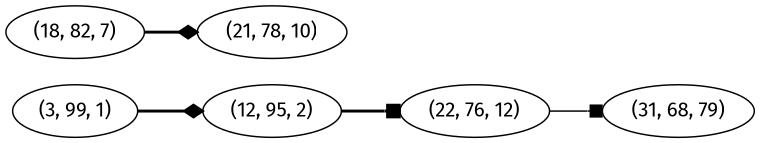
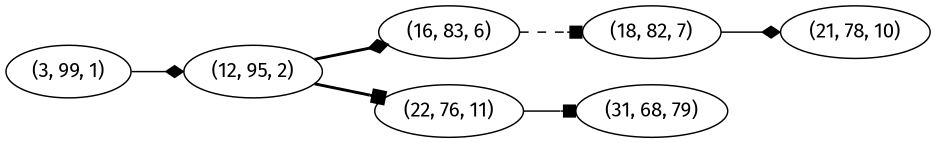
edge "(18, 82, 7)" -> "(21, 78, 10)": style bold -> solid
node "(16, 83, 6)": added
edge "(3, 99, 1)" -> "(12, 95, 2)": style bold -> solid
node "(22, 76, 12)": label "(22, 76, 12)" -> "(22, 76, 11)"
